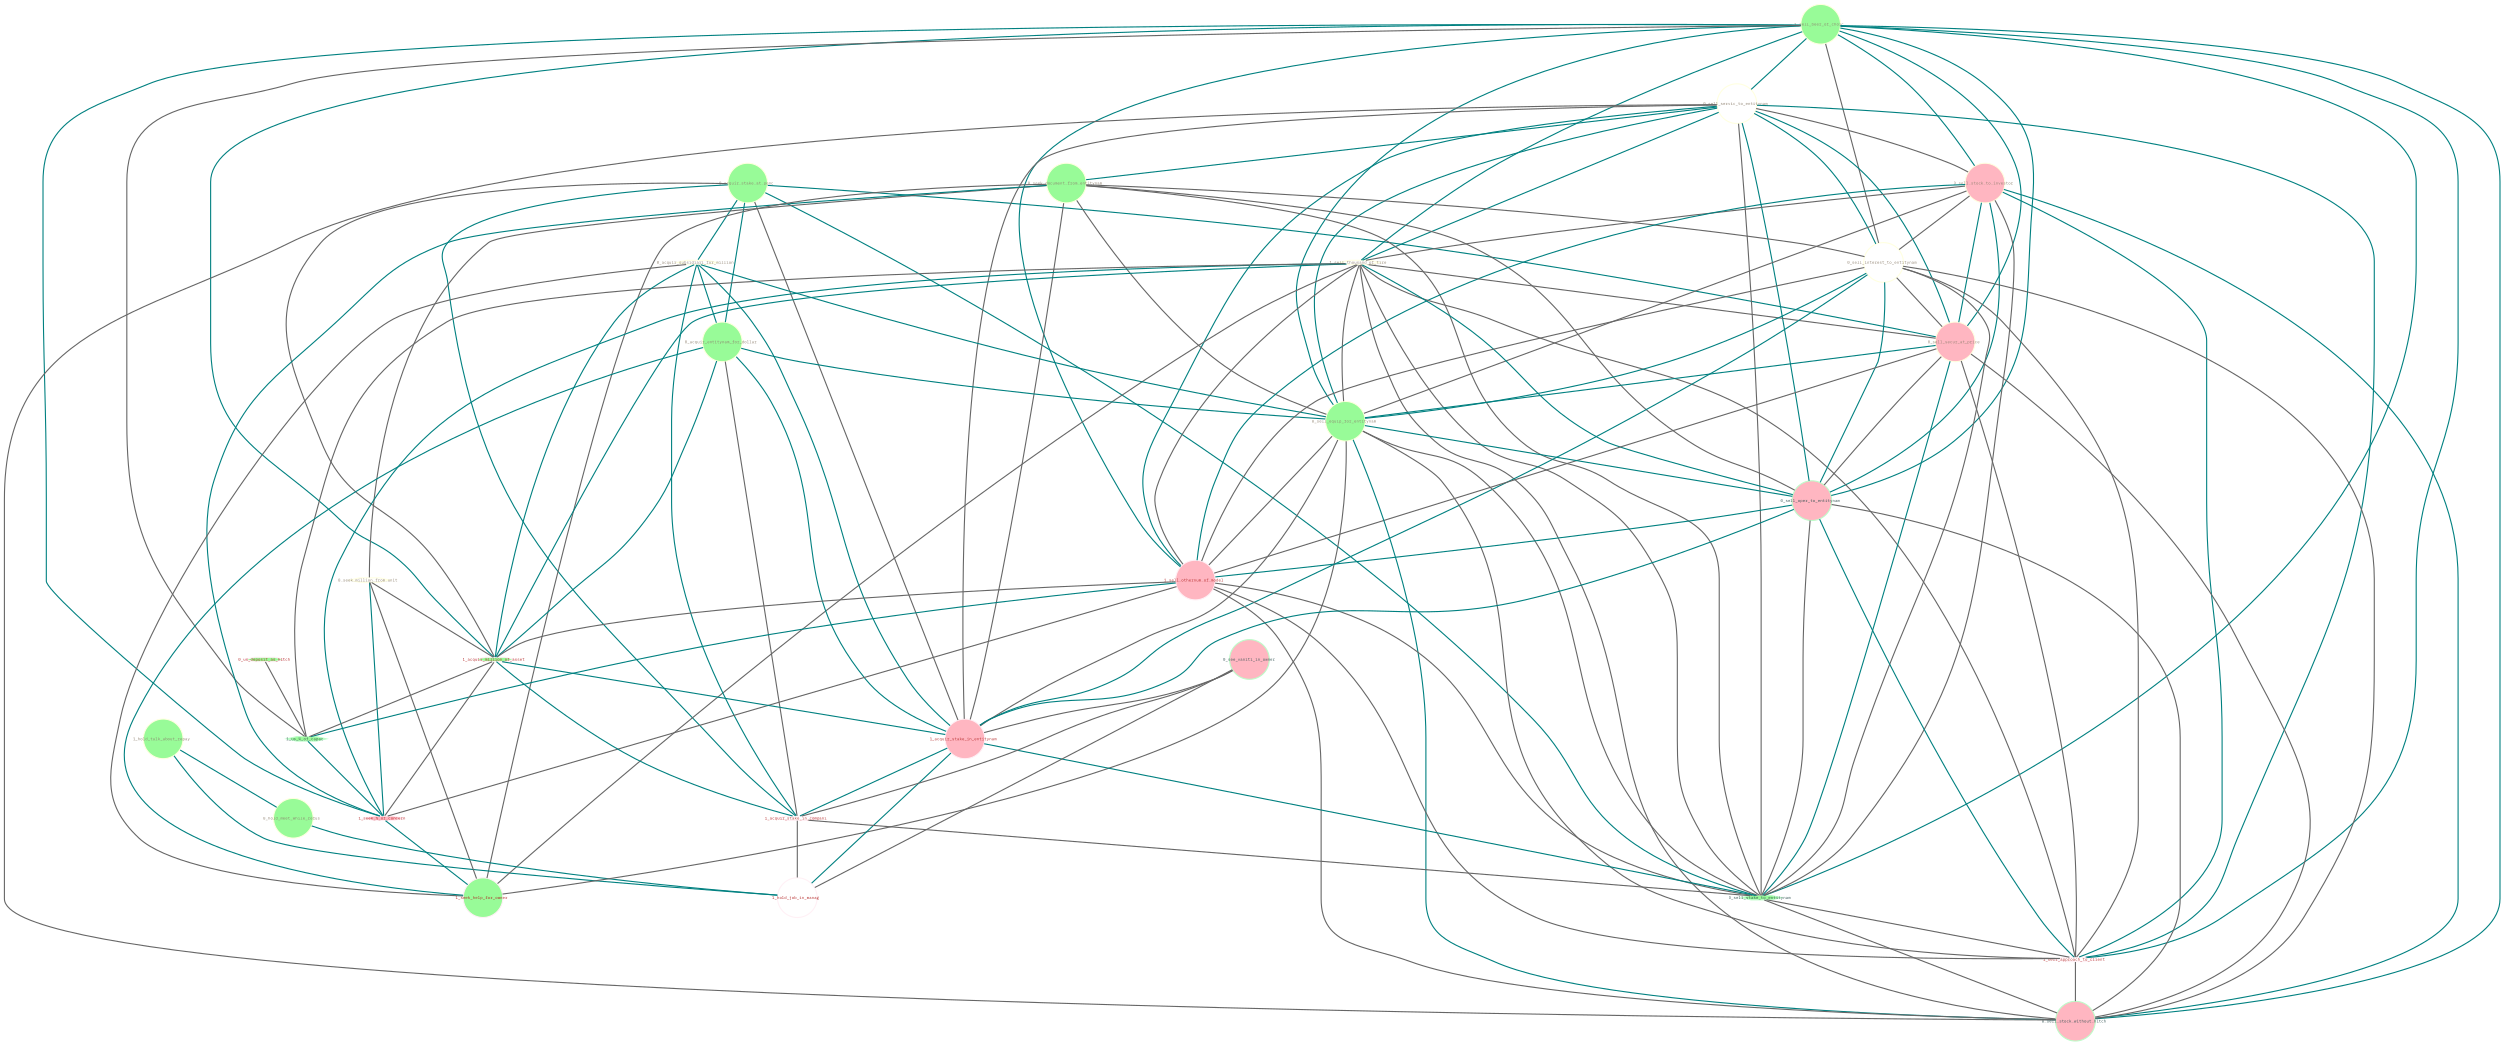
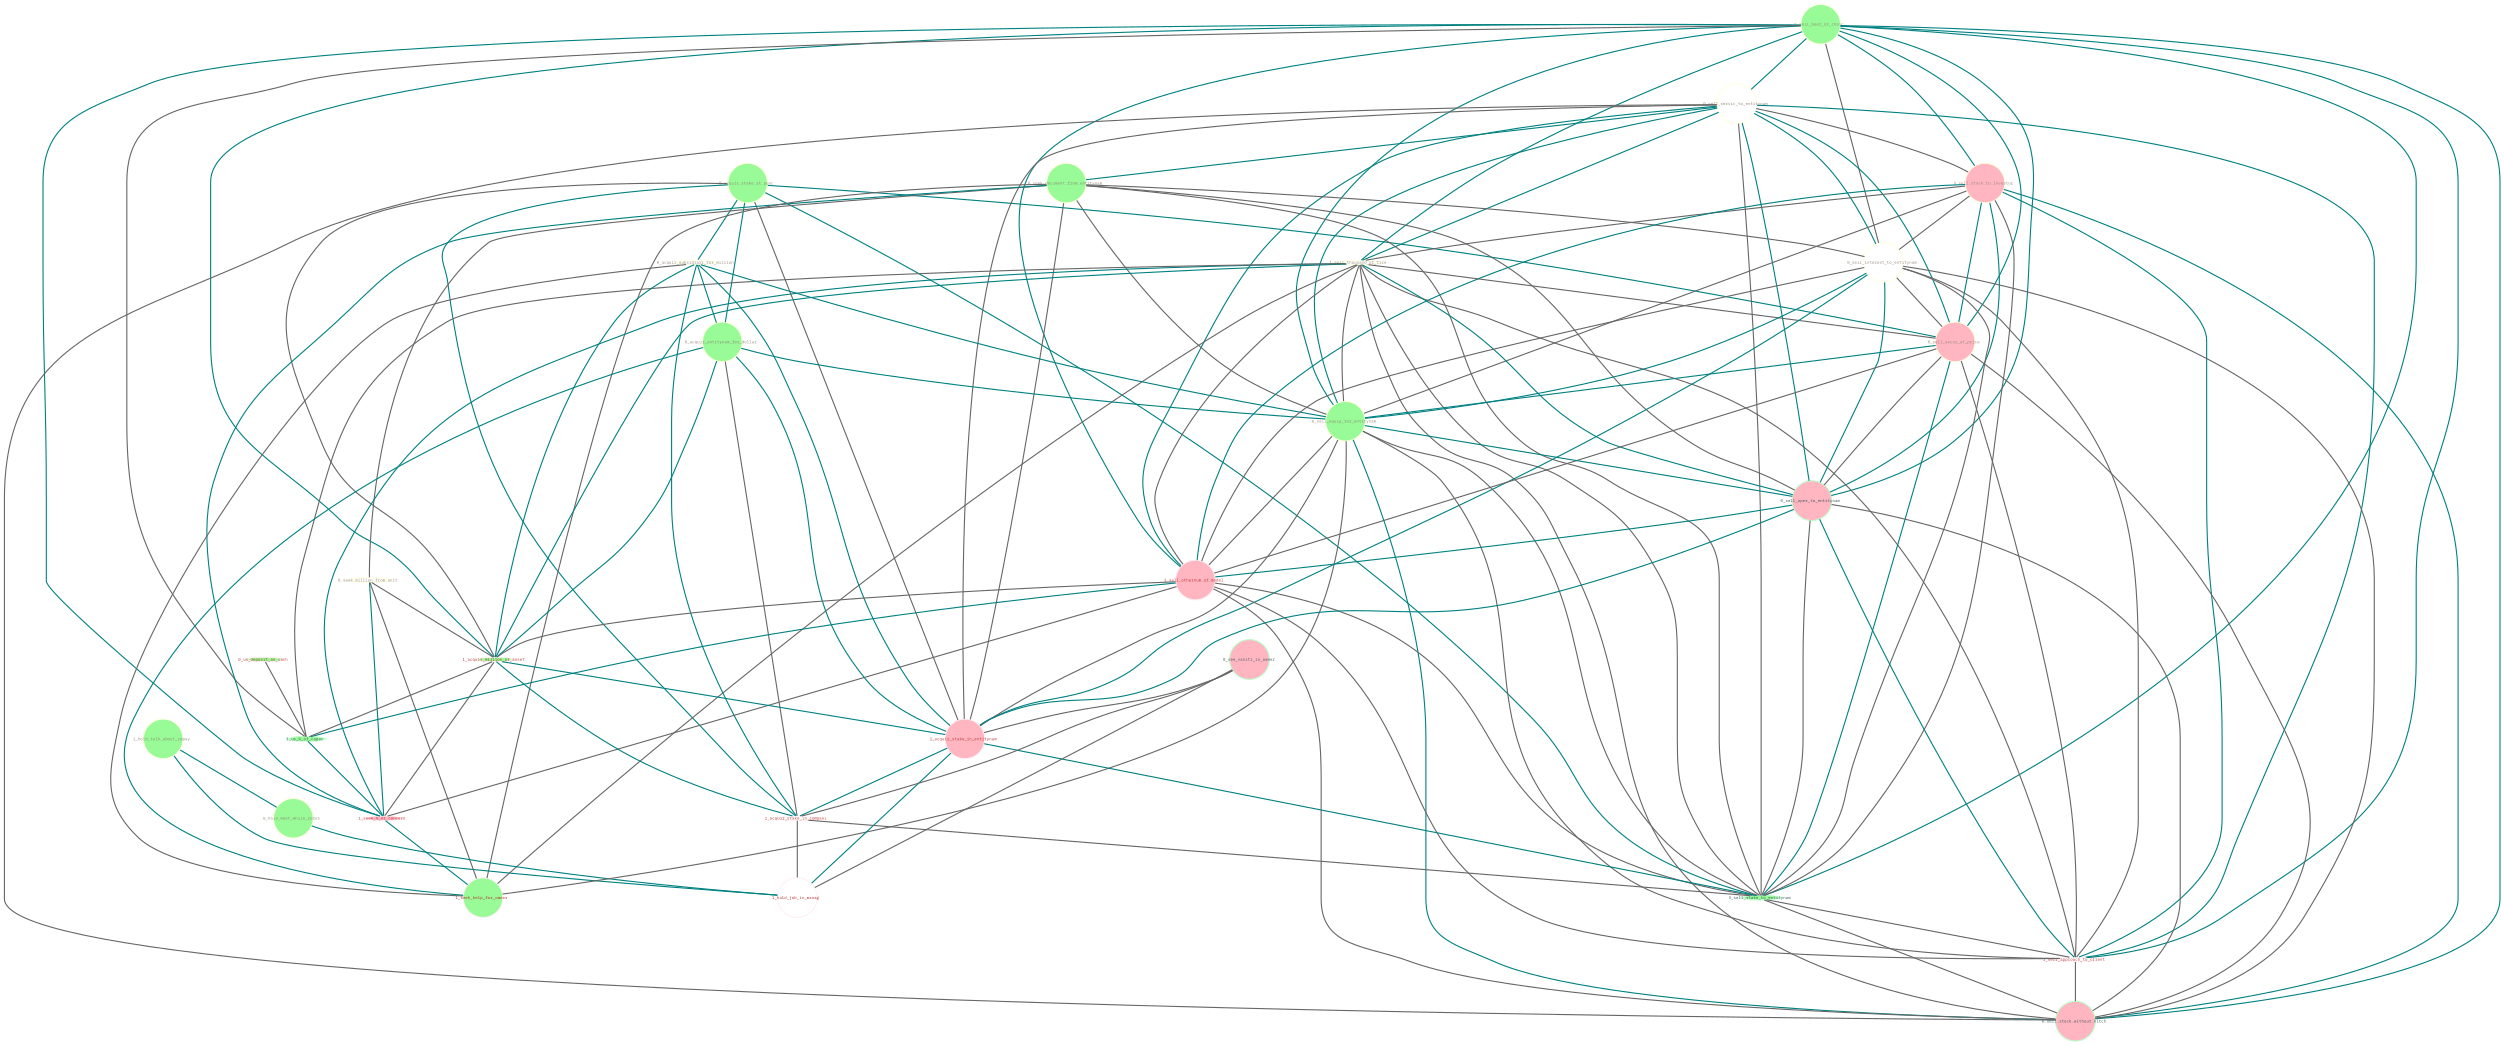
node "0_us_deposit_as_hitch": label "0_us_deposit_as_hitch" -> "0_us_deposit_as_cach"
